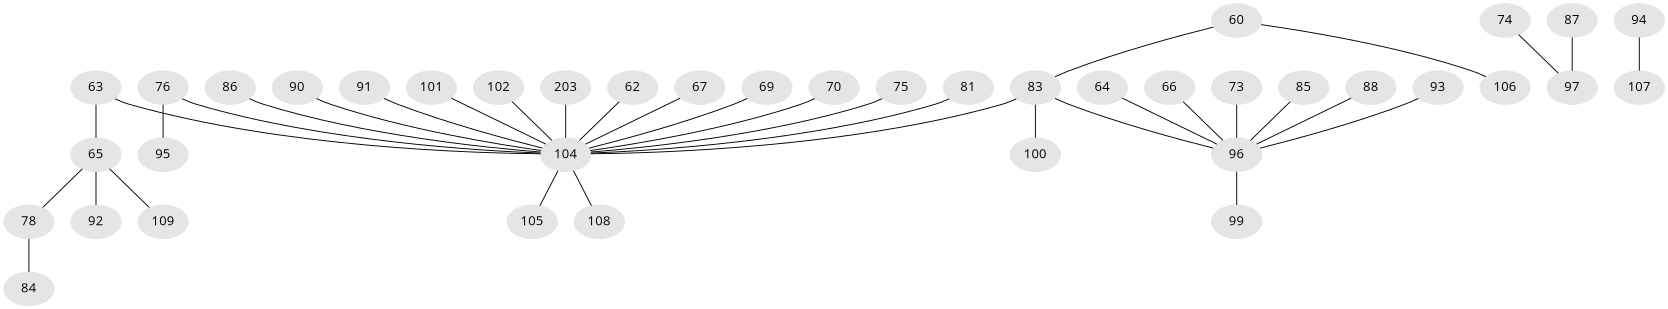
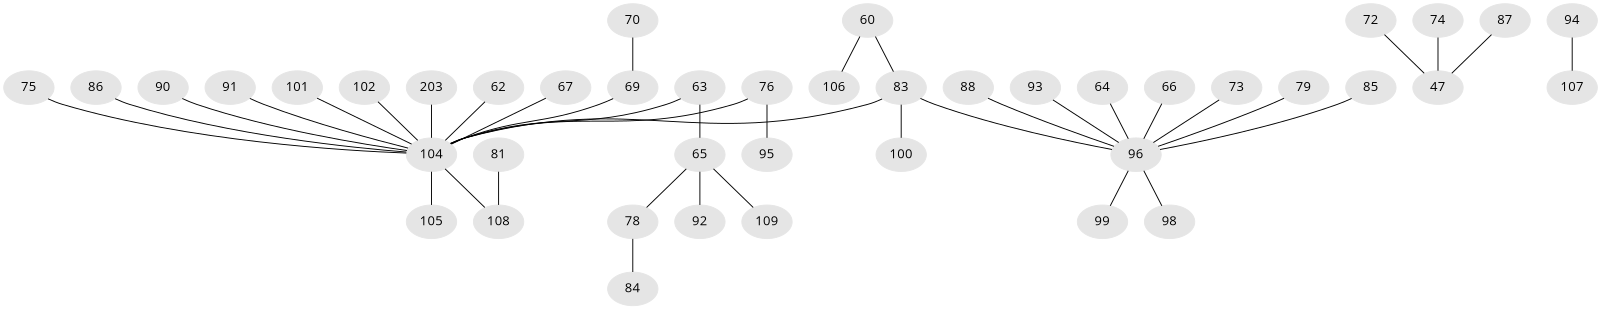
node "72": added
node "79": added
node "97": label "97" -> "47"
edge "70" -- "104": now "70" -- "69"
edge "81" -- "104": now "81" -- "108"
node "98": added
